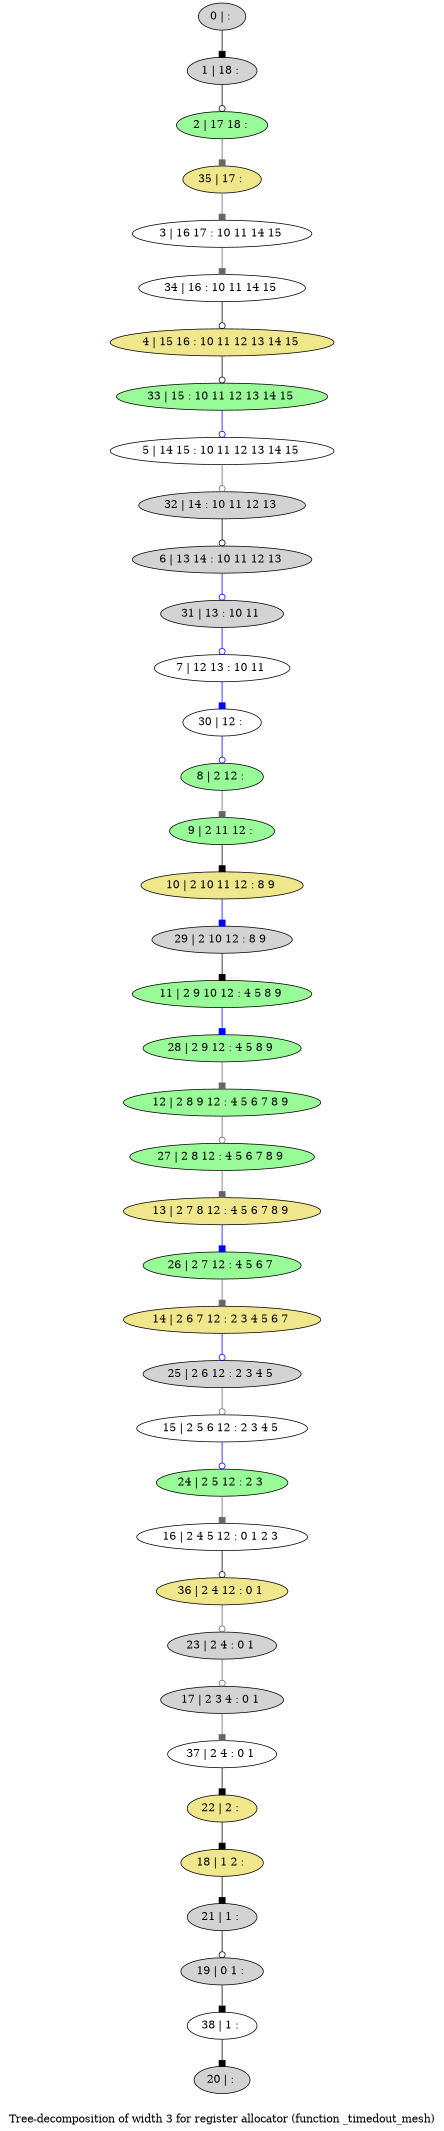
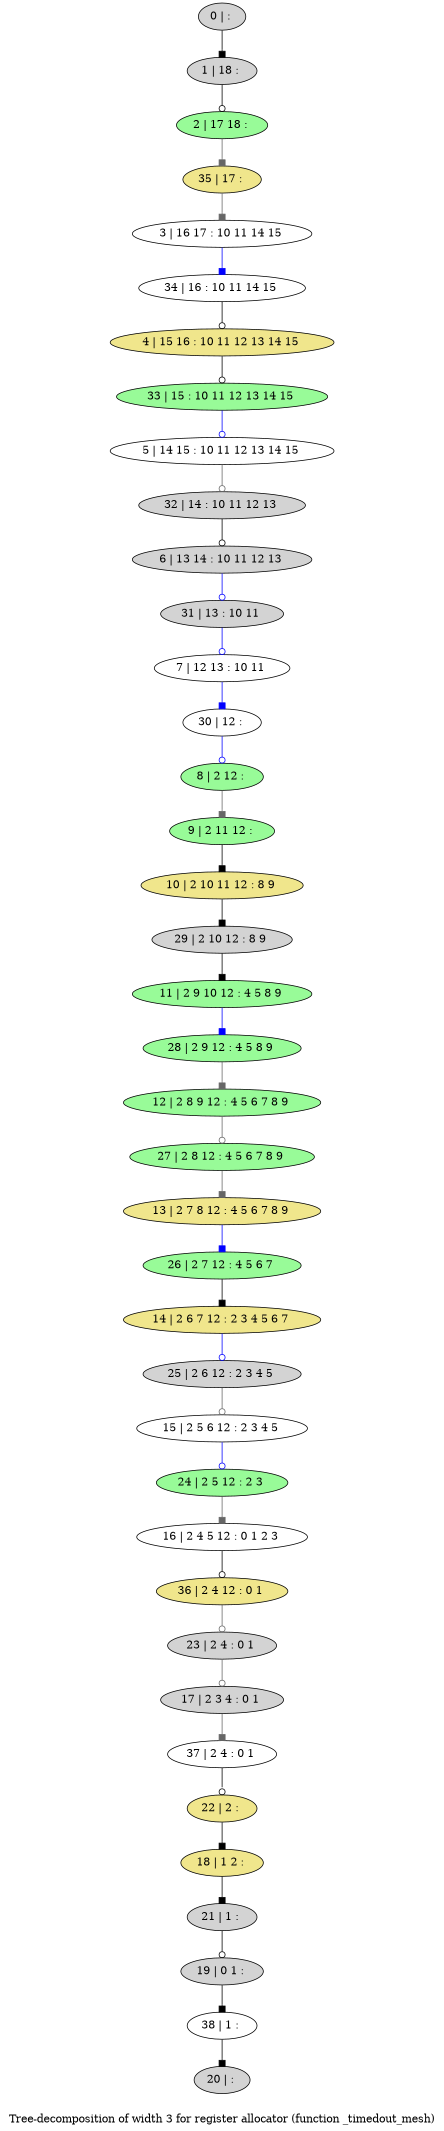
edge "3 | 16 17 : 10 11 14 15" -> "34 | 16 : 10 11 14 15": color gray40 -> blue
edge "10 | 2 10 11 12 : 8 9" -> "29 | 2 10 12 : 8 9": color blue -> black
edge "26 | 2 7 12 : 4 5 6 7" -> "14 | 2 6 7 12 : 2 3 4 5 6 7": color gray40 -> black
edge "37 | 2 4 : 0 1" -> "22 | 2 :": arrowhead box -> odot
